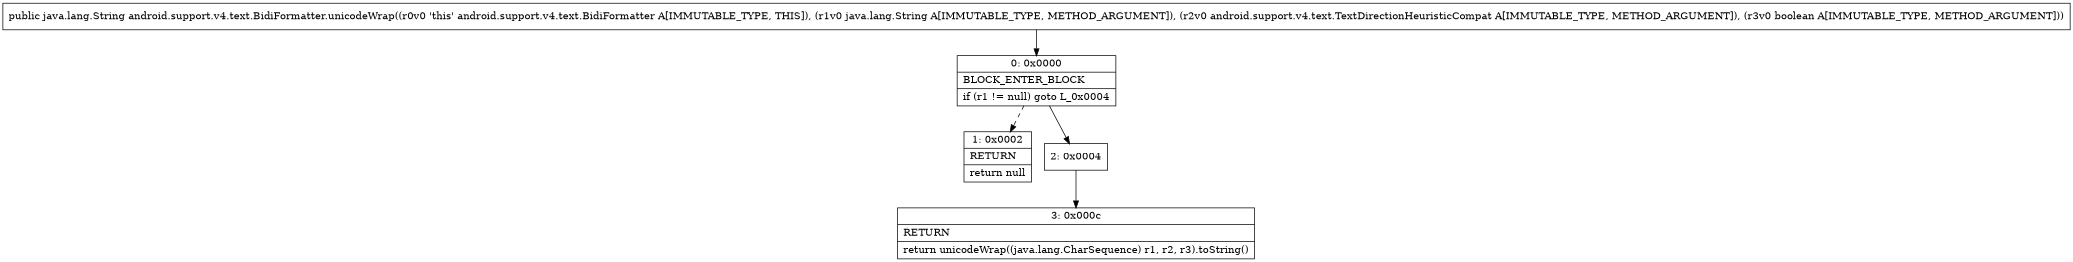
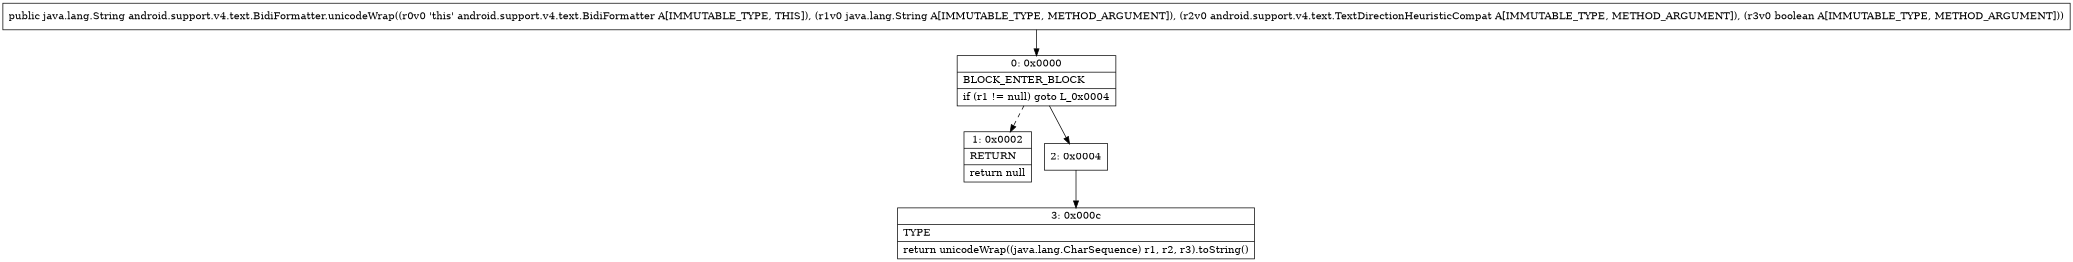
node "3: 0x000c": text "RETURN" -> "TYPE"
